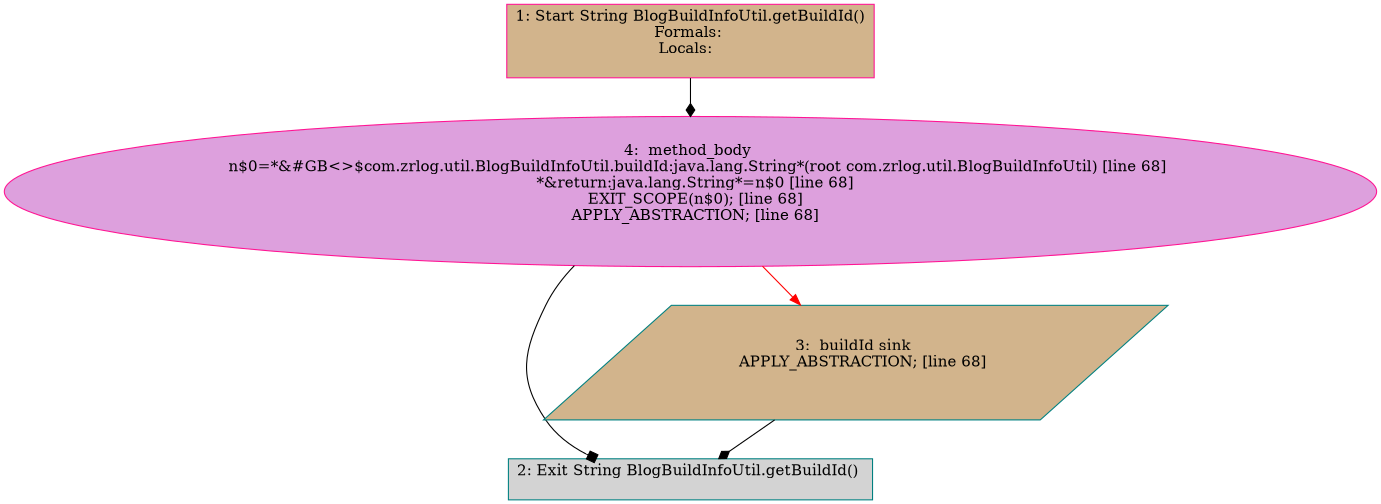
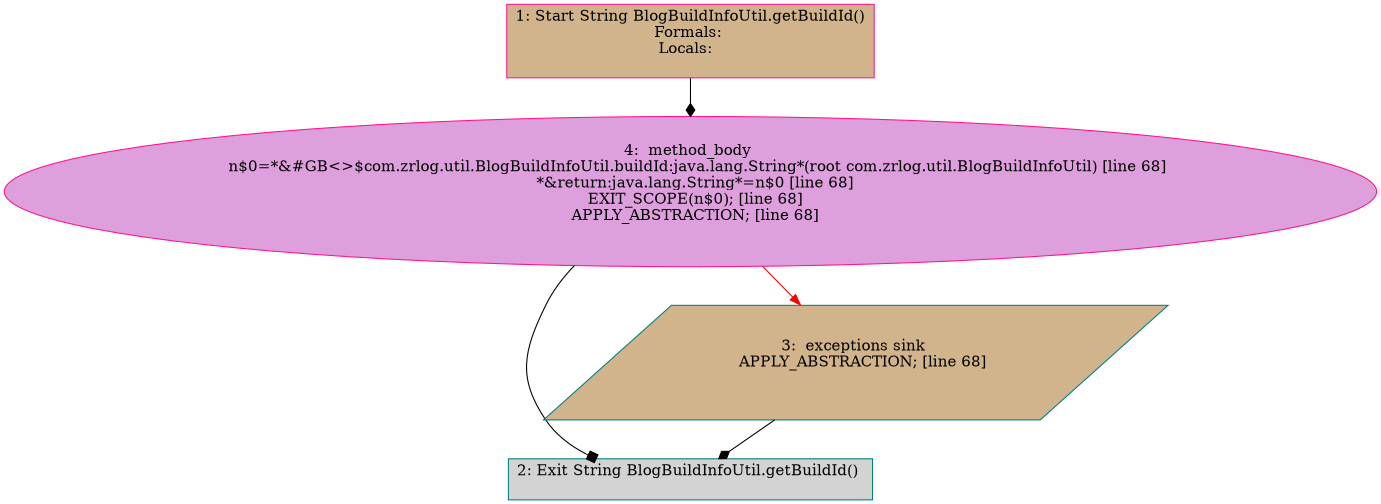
node "3:  buildId sink APPLY_ABSTRACTION; [line 68]": label "3:  buildId sink APPLY_ABSTRACTION; [line 68]" -> "3:  exceptions sink APPLY_ABSTRACTION; [line 68]"
